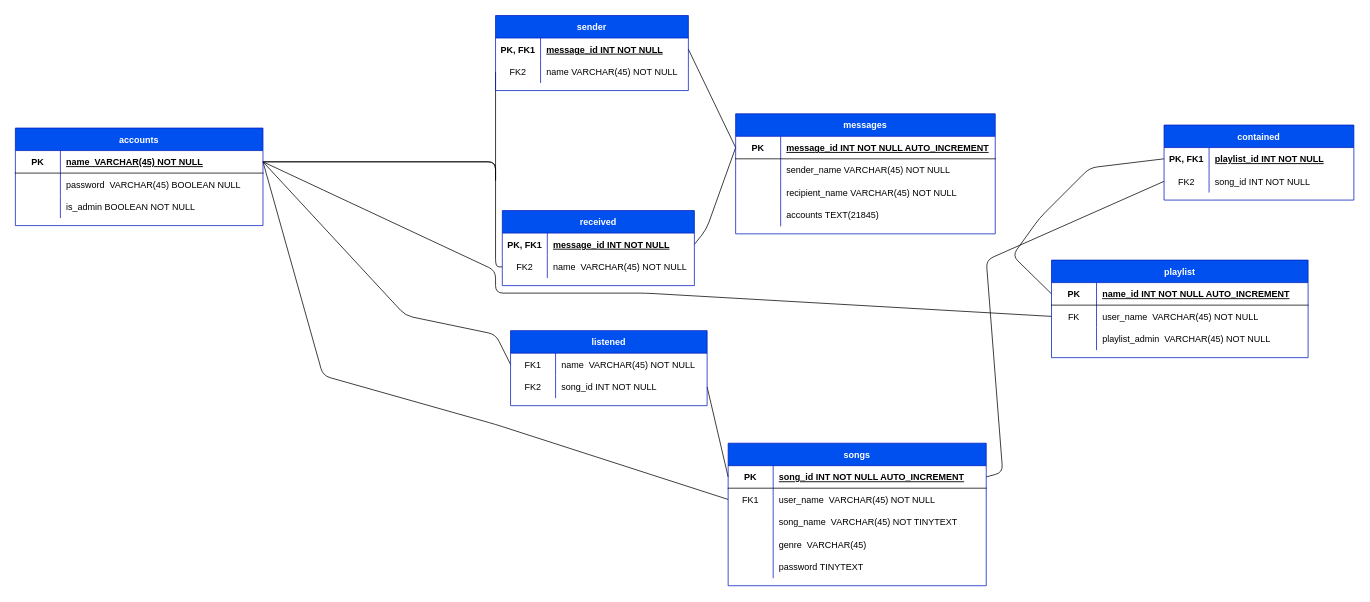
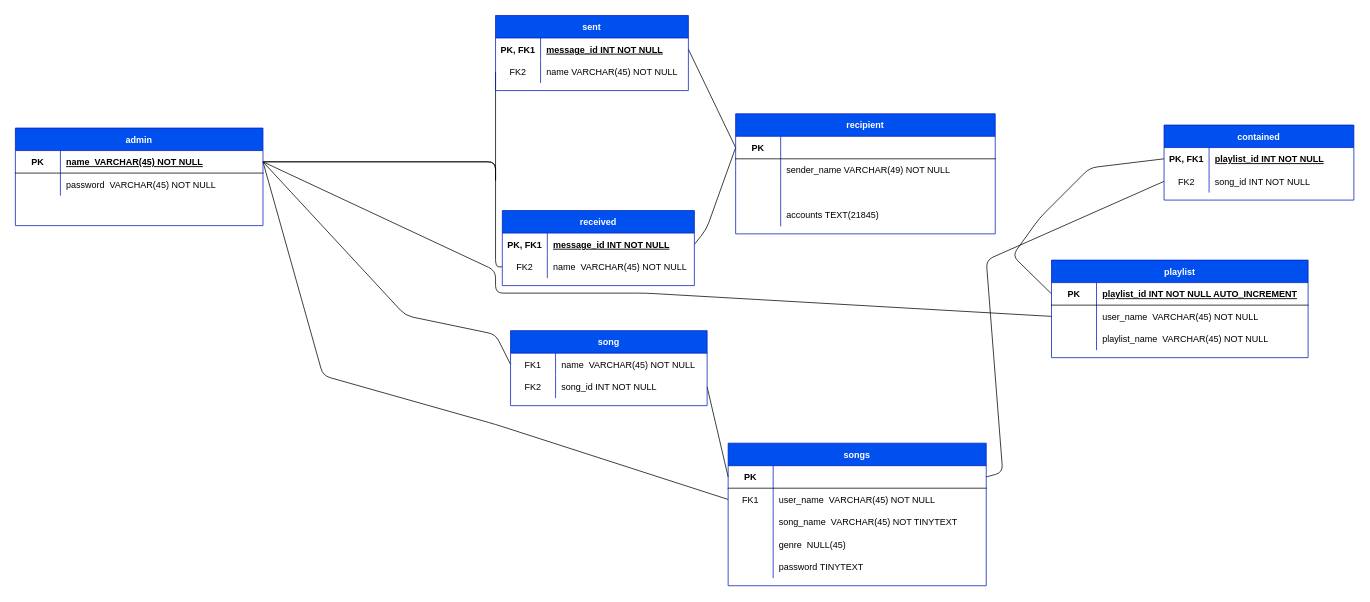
node "sender": label "sender" -> "sent"
node "messages": label "messages" -> "recipient"
node "accounts": label "accounts" -> "admin"
node "message_id INT NOT NULL AUTO_INCREMENT": removed
node "sender_name VARCHAR(45) NOT NULL": label "sender_name VARCHAR(45) NOT NULL" -> "sender_name VARCHAR(49) NOT NULL"
node "password VARCHAR(45) BOOLEAN NULL": label "password VARCHAR(45) BOOLEAN NULL" -> "password VARCHAR(45) NOT NULL"
node "recipient_name VARCHAR(45) NOT NULL": removed
node "is_admin BOOLEAN NOT NULL": removed
node "name_id INT NOT NULL AUTO_INCREMENT": label "name_id INT NOT NULL AUTO_INCREMENT" -> "playlist_id INT NOT NULL AUTO_INCREMENT"
node "FK": removed
node "playlist_admin VARCHAR(45) NOT NULL": label "playlist_admin VARCHAR(45) NOT NULL" -> "playlist_name VARCHAR(45) NOT NULL"
node "listened": label "listened" -> "song"
node "song_id INT NOT NULL AUTO_INCREMENT": removed
node "genre VARCHAR(45)": label "genre VARCHAR(45)" -> "genre NULL(45)"
